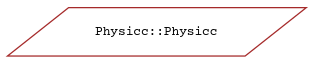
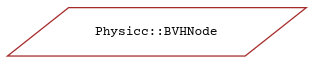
node "Physicc::Physicc": label "Physicc::Physicc" -> "Physicc::BVHNode"
